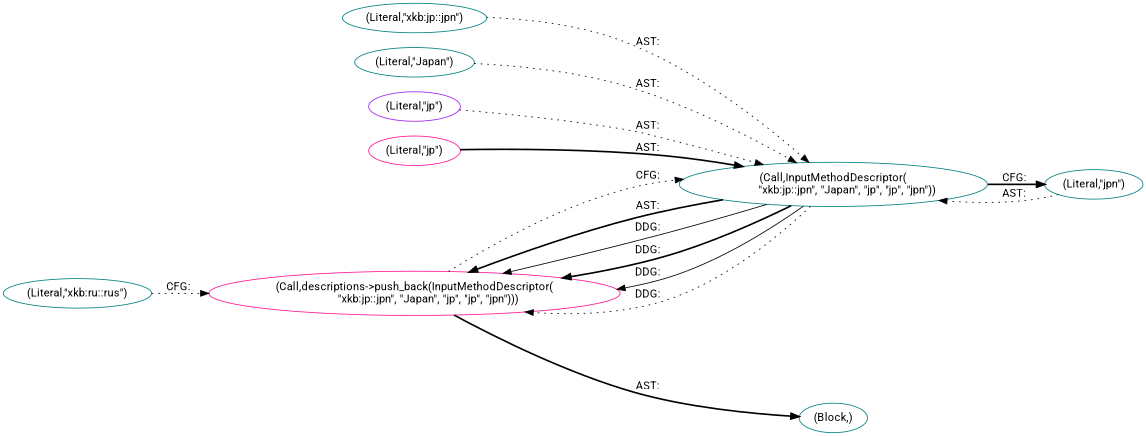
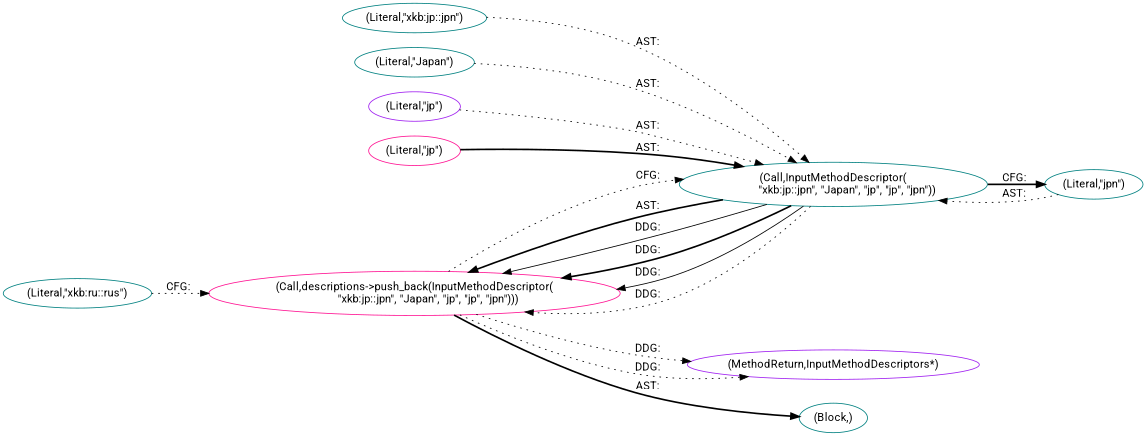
node "(MethodReturn,InputMethodDescriptors*)": added
